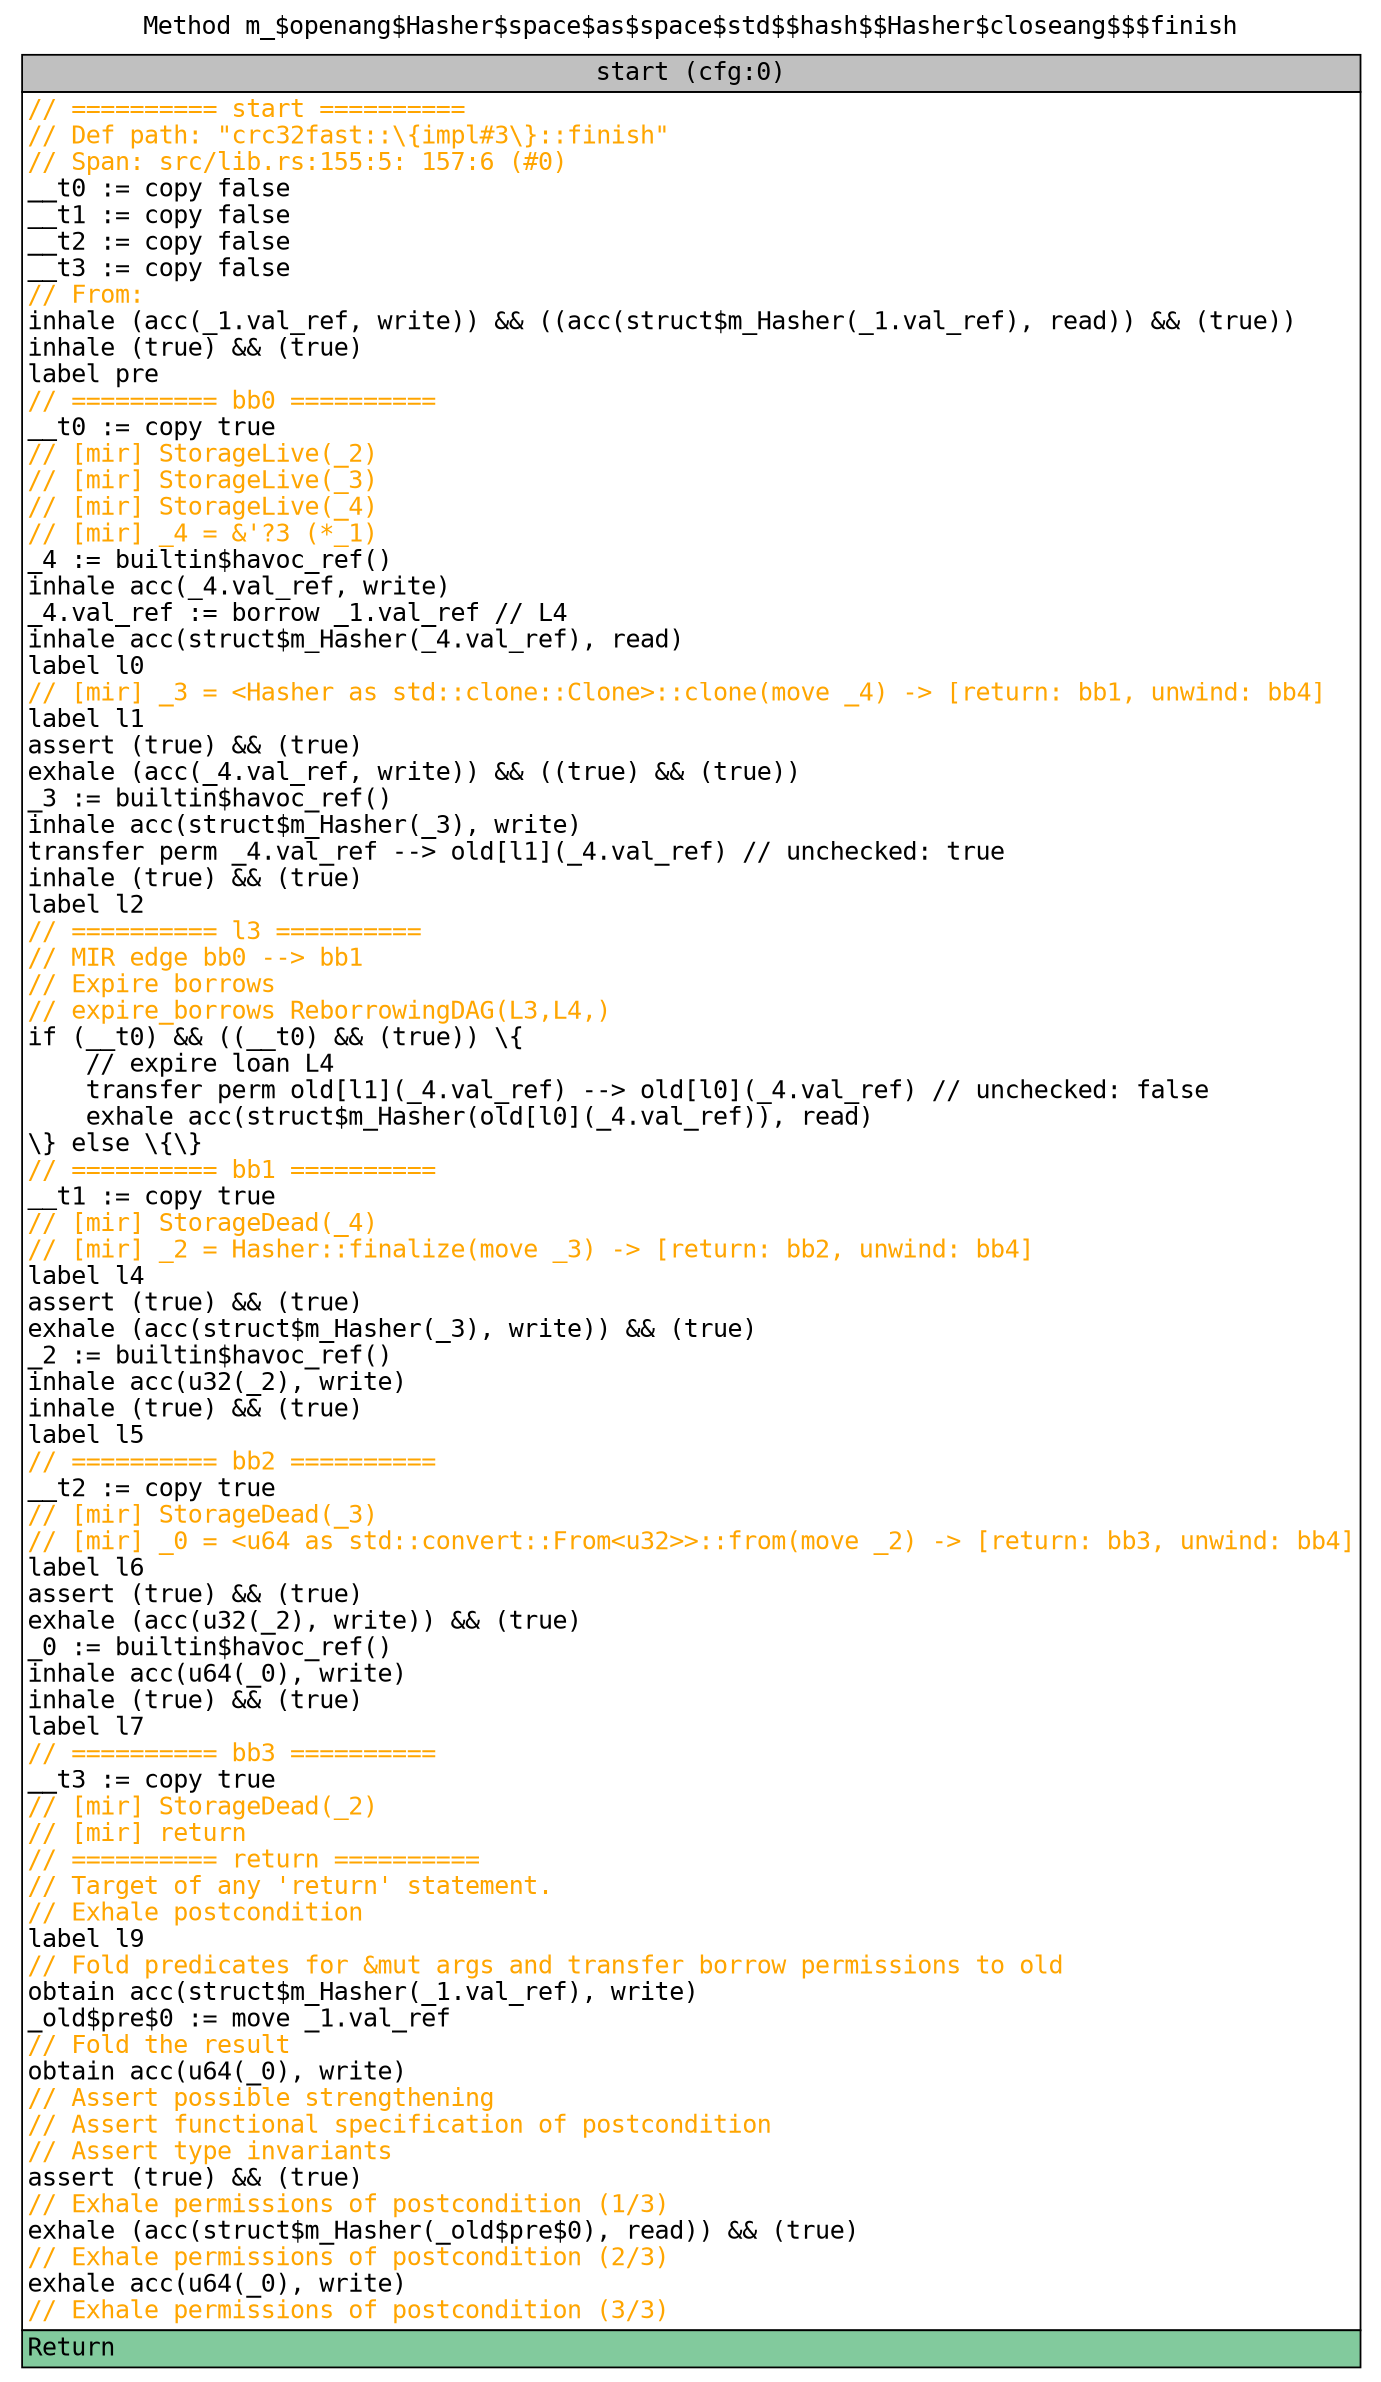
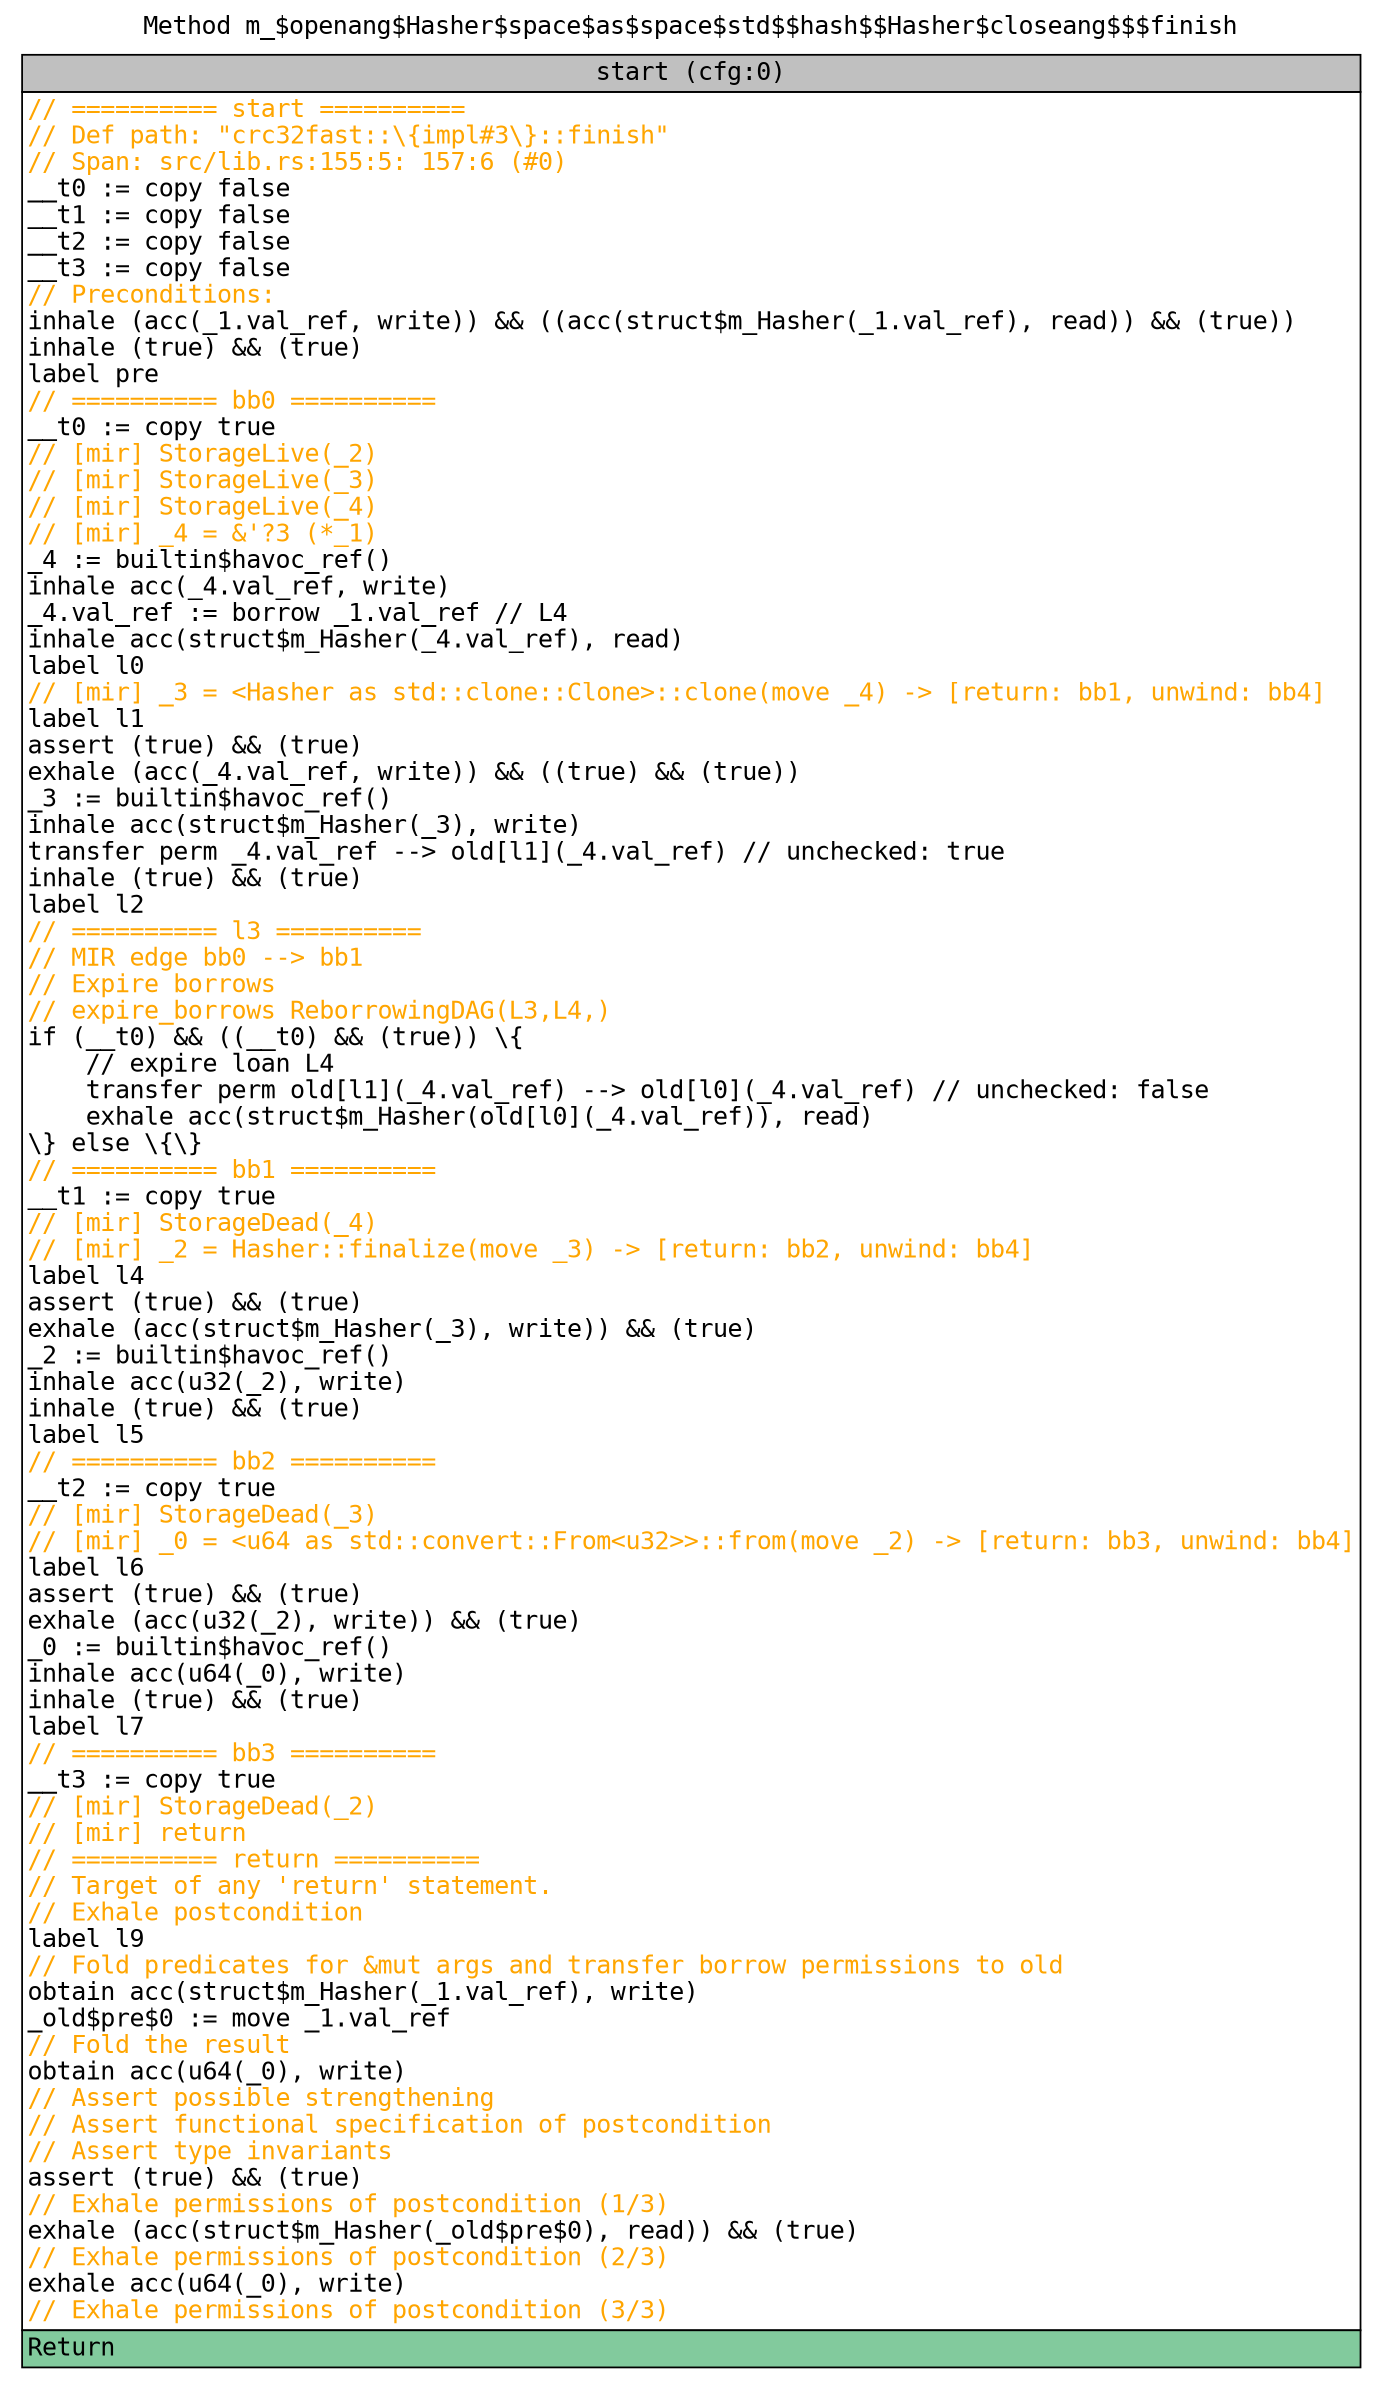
node "start (cfg:0)": text "// From:" -> "// Preconditions:"
